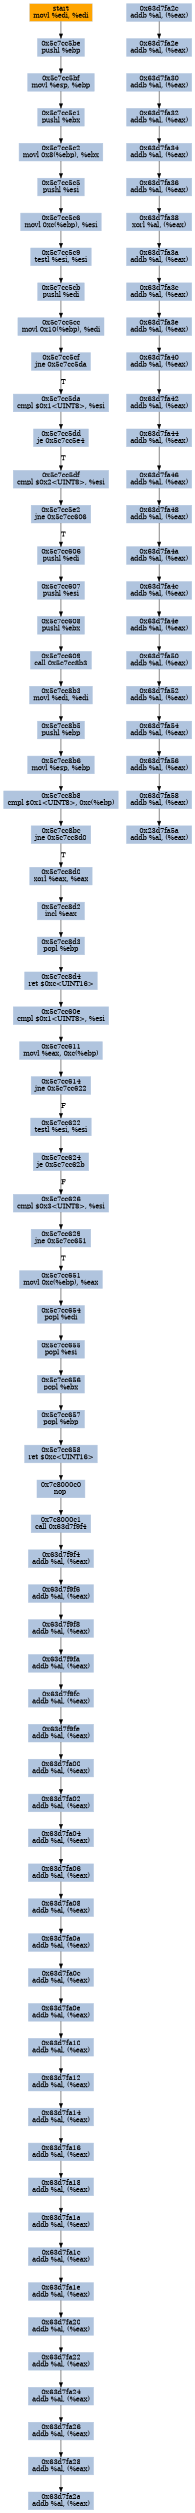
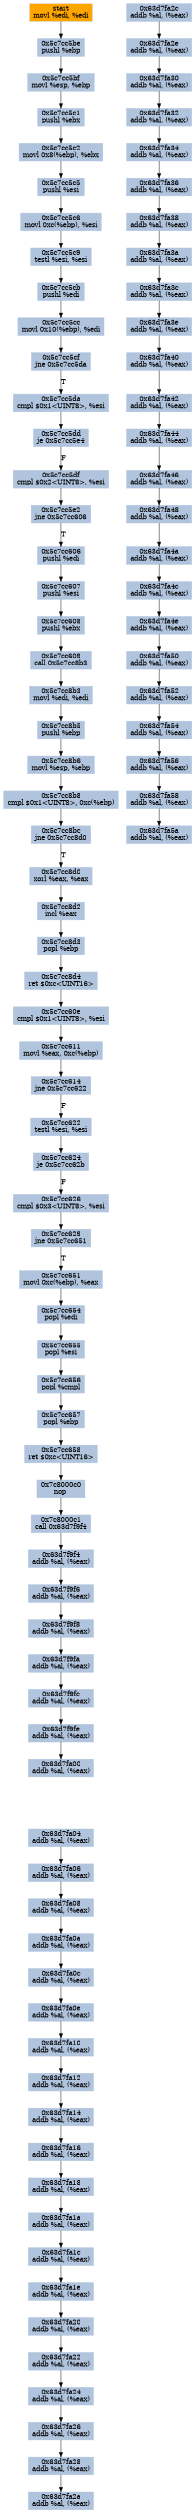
edge "0x63d7fa2e addb %al, (%eax)" -> "0x63d7fa30 addb %al, (%eax)": added
node "0x63d7fa38 xorl %al, (%eax)": label "0x63d7fa38 xorl %al, (%eax)" -> "0x63d7fa38 addb %al, (%eax)"
edge "0x5c7cc5dd je 0x5c7cc5e4" -> "0x5c7cc5df cmpl $0x2<UINT8>, %esi": label "T" -> "F"
node "0x23d7fa5a addb %al, (%eax)": label "0x23d7fa5a addb %al, (%eax)" -> "0x63d7fa5a addb %al, (%eax)"
node "0x5c7cc656 popl %ebx": label "0x5c7cc656 popl %ebx" -> "0x5c7cc656 popl %cmpl"
node "0x63d7fa02 addb %al, (%eax)": removed
